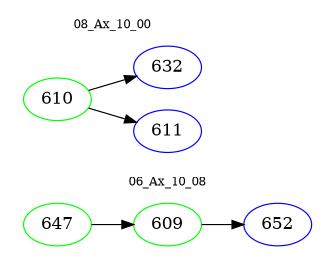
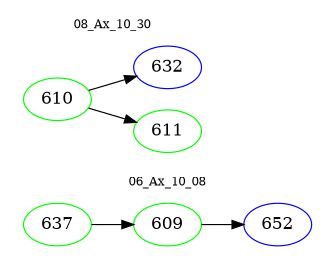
cluster "08_Ax_10_00": label "08_Ax_10_00" -> "08_Ax_10_30"
node "611": color blue -> green
node "647": label "647" -> "637"
